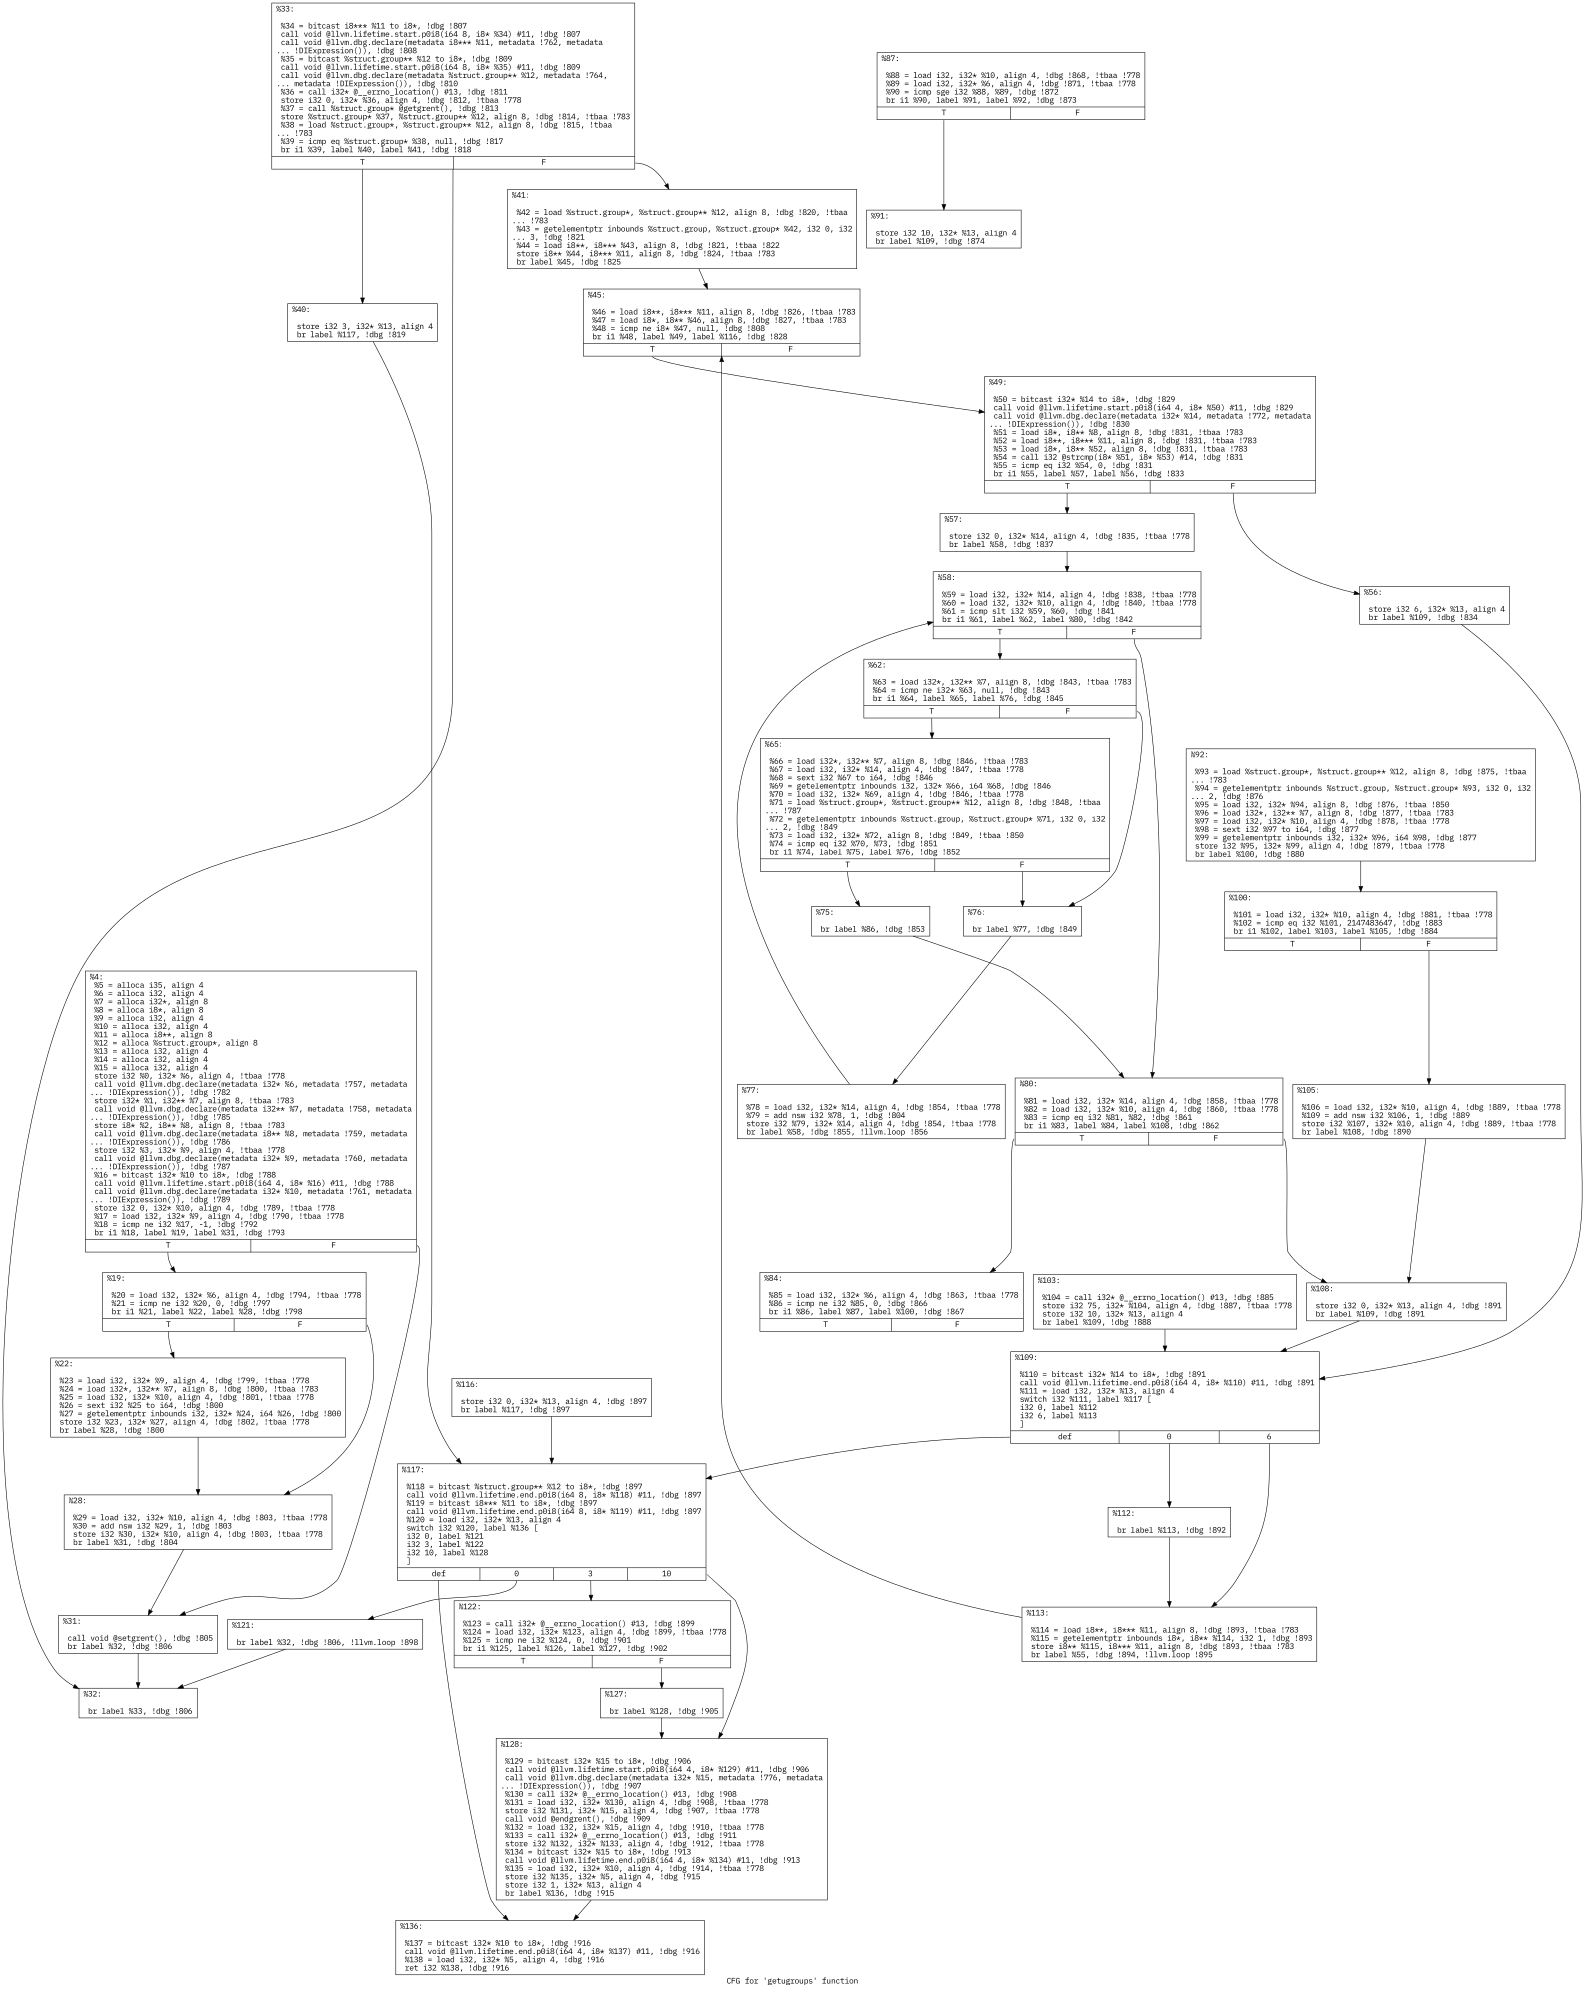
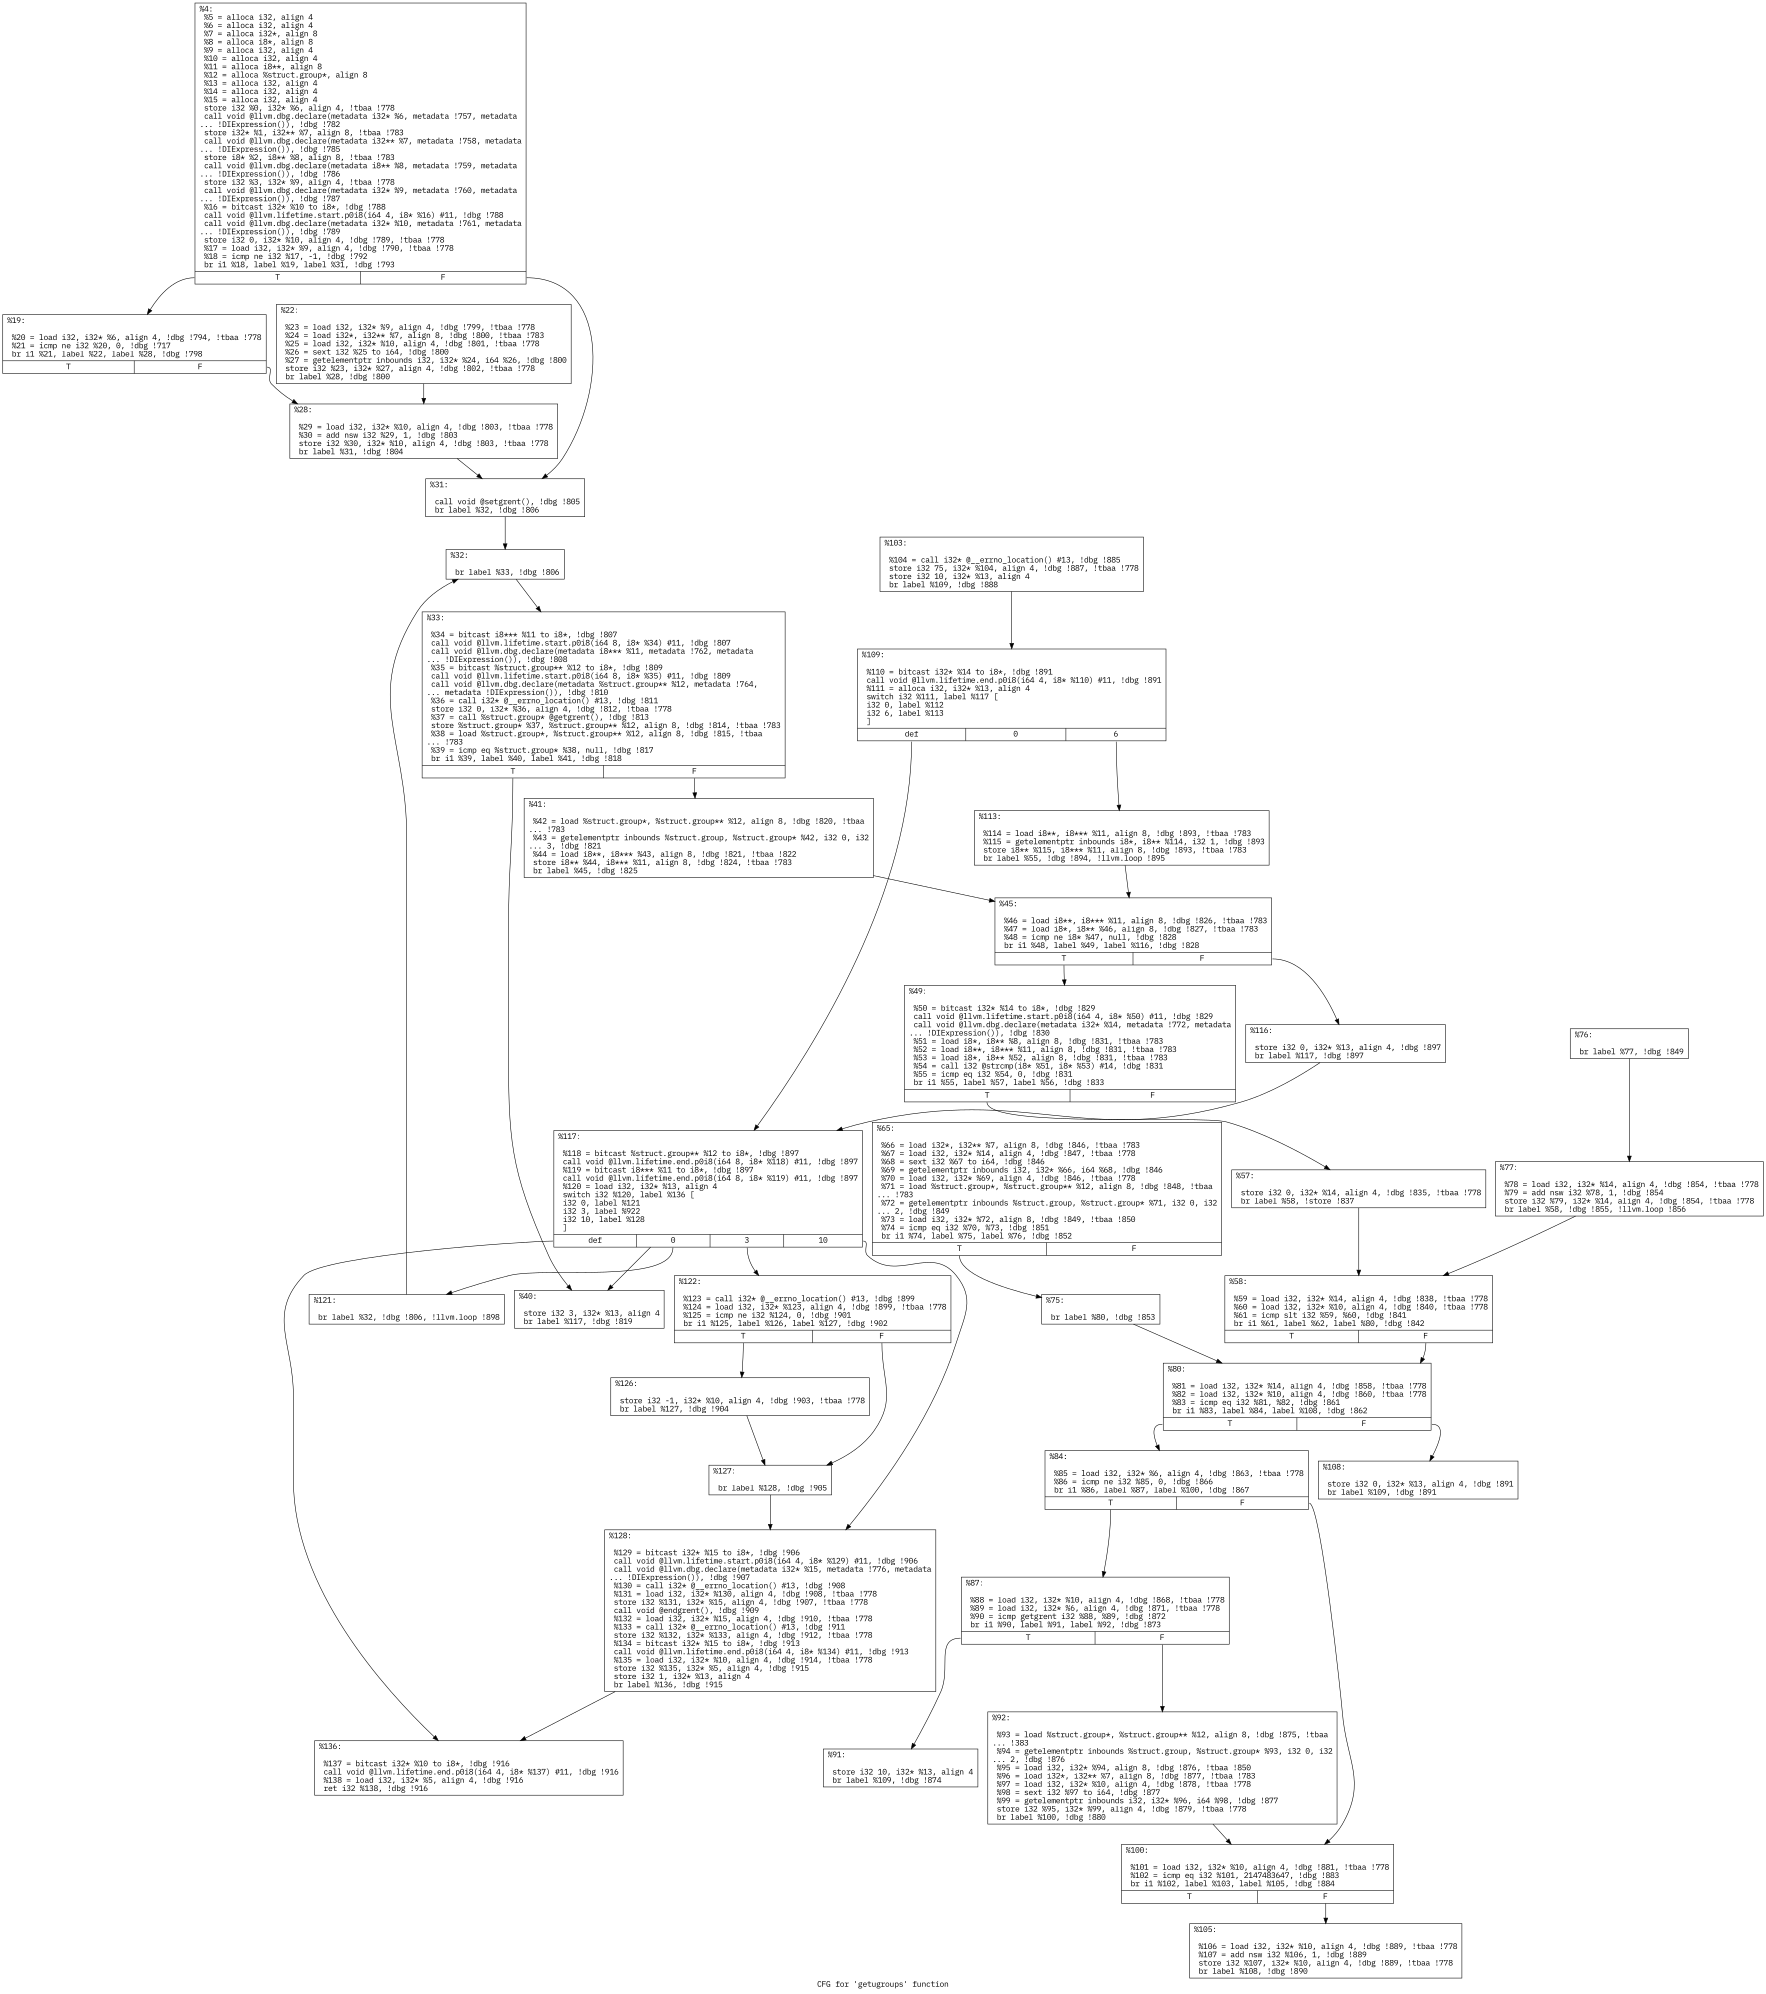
node "%87:": text "%90 = icmp sge i32 %88, %89, !dbg !872" -> "%90 = icmp getgrent i32 %88, %89, !dbg !872"
node "%45:": text "%48 = icmp ne i8* %47, null, !dbg !808" -> "%48 = icmp ne i8* %47, null, !dbg !828"
node "%57:": text "br label %58, !dbg !837" -> "br label %58, !store !837"
node "%56:": removed
node "%62:": removed
node "%92:": text "... !783" -> "... !383"
node "%65:": text "... !787" -> "... !783"
edge "%33:" -> "%32:": reversed
edge "%65:" -> "%76:": removed
edge "%40:" -> "%117:": reversed
node "%75:": text "br label %86, !dbg !853" -> "br label %80, !dbg !853"
edge "%45:" -> "%116:": added
node "%4:": text "%5 = alloca i35, align 4" -> "%5 = alloca i32, align 4"
node "%77:": text "%79 = add nsw i32 %78, 1, !dbg !804" -> "%79 = add nsw i32 %78, 1, !dbg !854"
node "%105:": text "%109 = add nsw i32 %106, 1, !dbg !889" -> "%107 = add nsw i32 %106, 1, !dbg !889"
edge "%105:" -> "%108:": removed
node "%19:": text "%21 = icmp ne i32 %20, 0, !dbg !797" -> "%21 = icmp ne i32 %20, 0, !dbg !717"
edge "%108:" -> "%109:": removed
edge "%19:" -> "%22:": removed
node "%109:": text "%111 = load i32, i32* %13, align 4" -> "%111 = alloca i32, i32* %13, align 4"
node "%126:": added
node "%112:": removed
edge "%84:" -> "%87:": added
node "%117:": text "i32 3, label %122" -> "i32 3, label %922"
edge "%84:" -> "%100:": added
edge "%87:" -> "%92:": added
